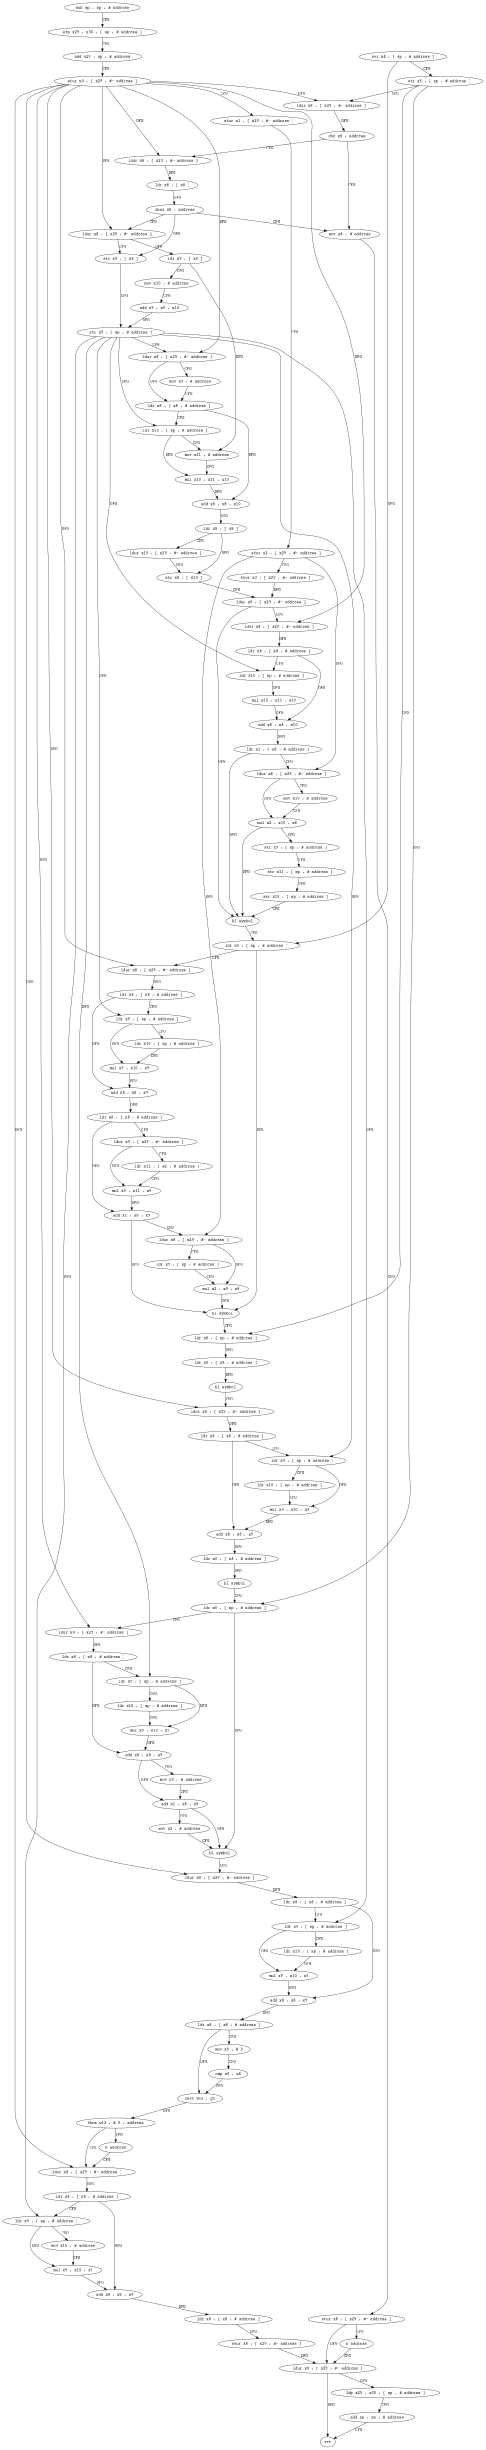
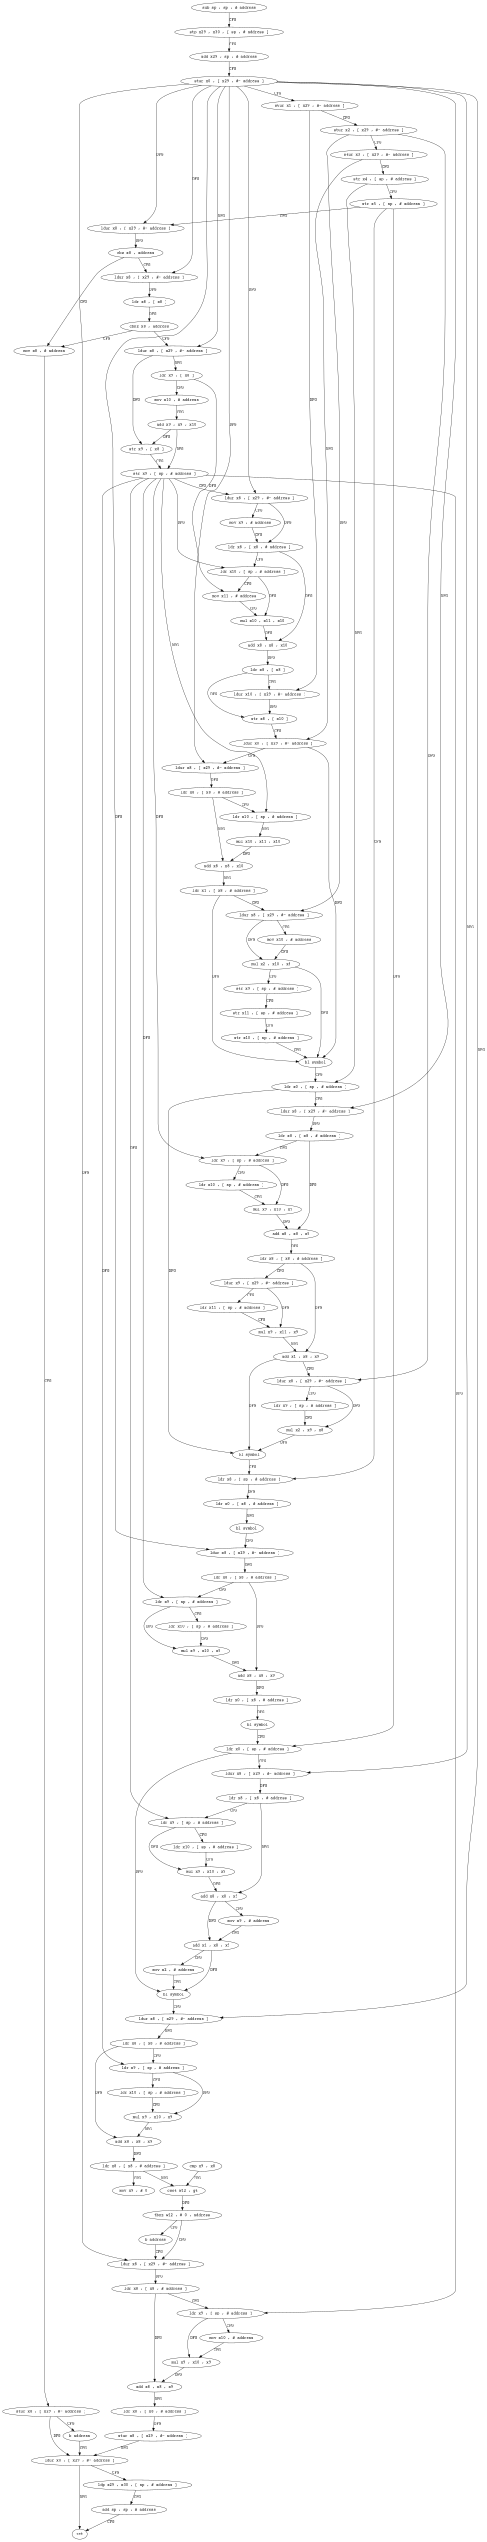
edge "stur x3 , [ x29 , #- address ]" -> "str x4 , [ sp , # address ]": added, label "CFG"
edge "cbnz x8 , address" -> "str x9 , [ x8 ]": now "add x9 , x9 , x10" -> "str x9 , [ x8 ]"
edge "stur x1 , [ x29 , #- address ]" -> "ldur x10 , [ x29 , #- address ]": added, label "DFG"
edge "mov x9 , # 0" -> "cmp x9 , x8": removed, label "CFG"
